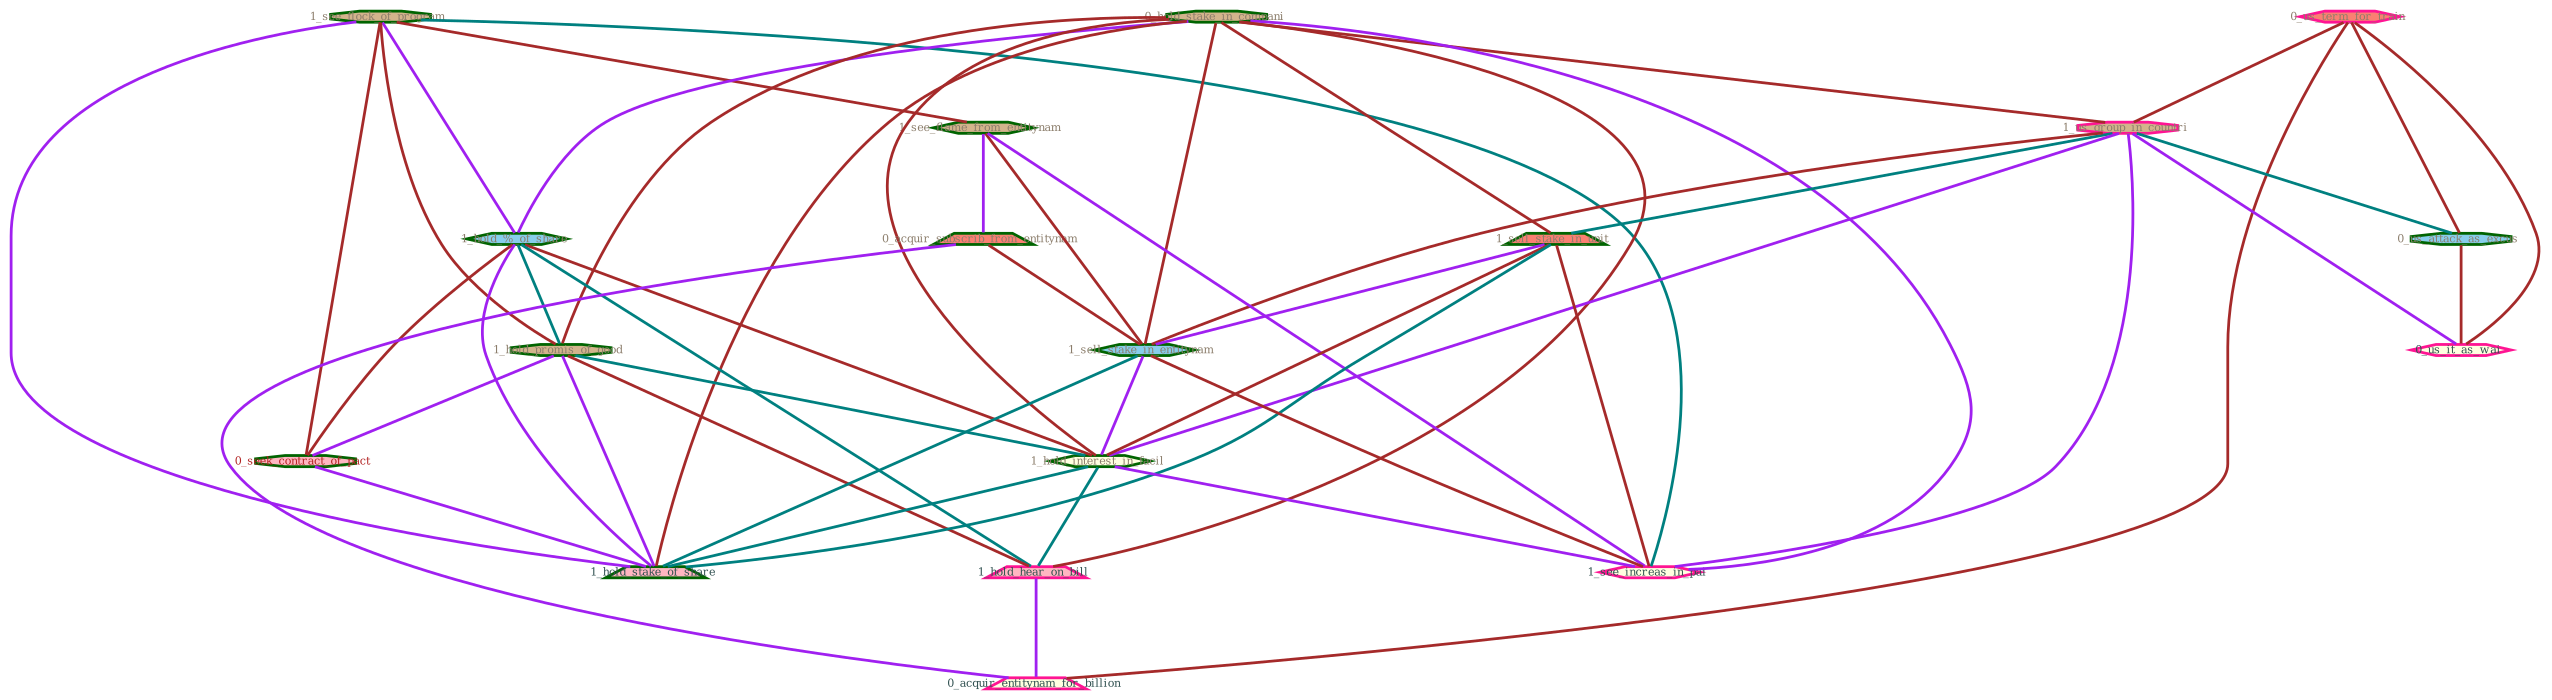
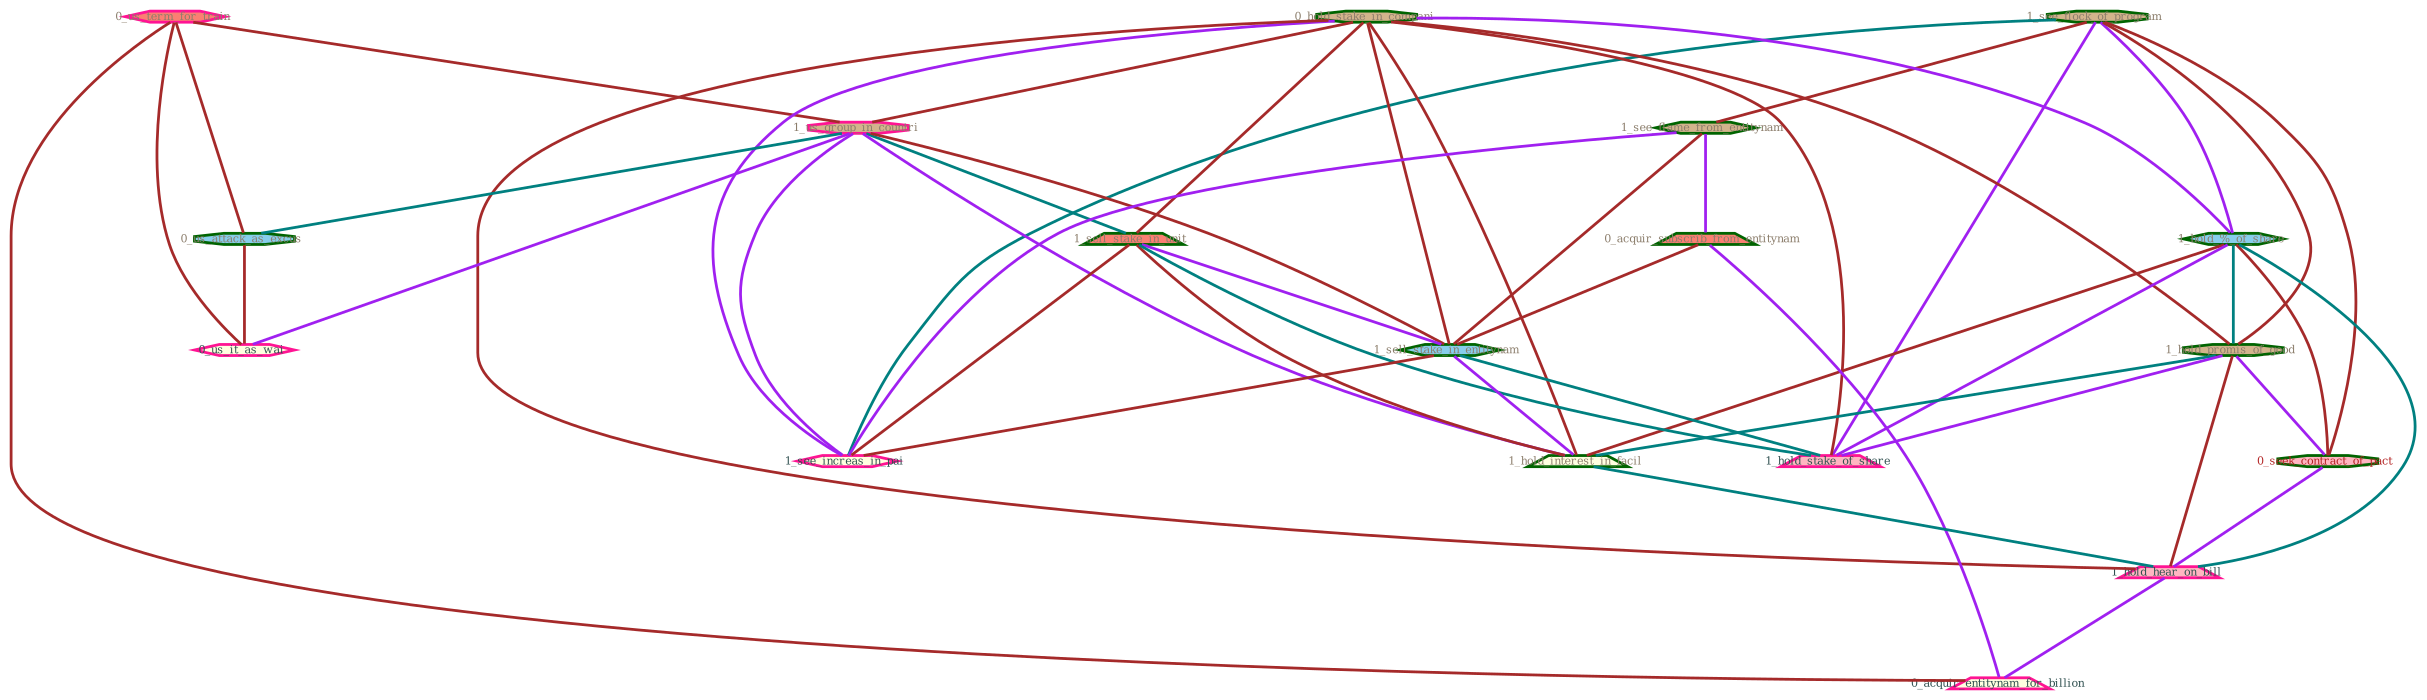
node "1_hold_interest_in_facil": shape hexagon -> trapezium
edge "0_seek_contract_of_pact" -- "1_hold_stake_of_share": now "0_seek_contract_of_pact" -- "1_hold_hear_on_bill"
edge "1_hold_interest_in_facil" -- "1_hold_stake_of_share": removed
edge "1_hold_interest_in_facil" -- "1_see_increas_in_pai": removed
node "1_hold_stake_of_share": color darkgreen -> deeppink
